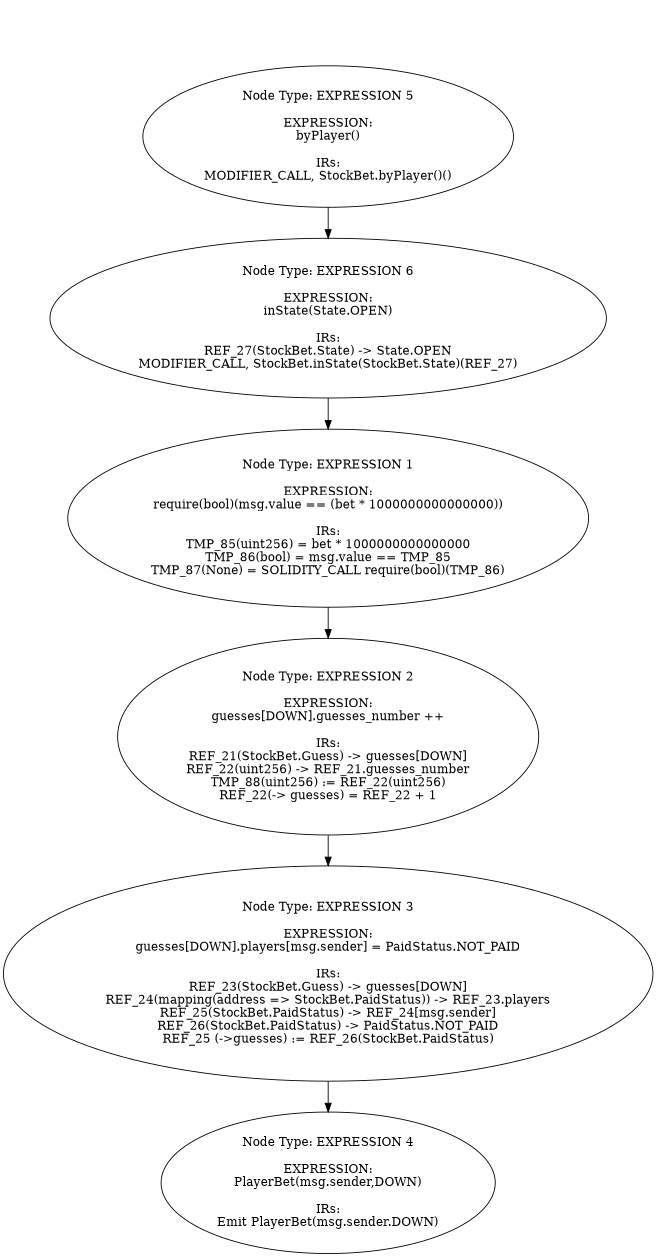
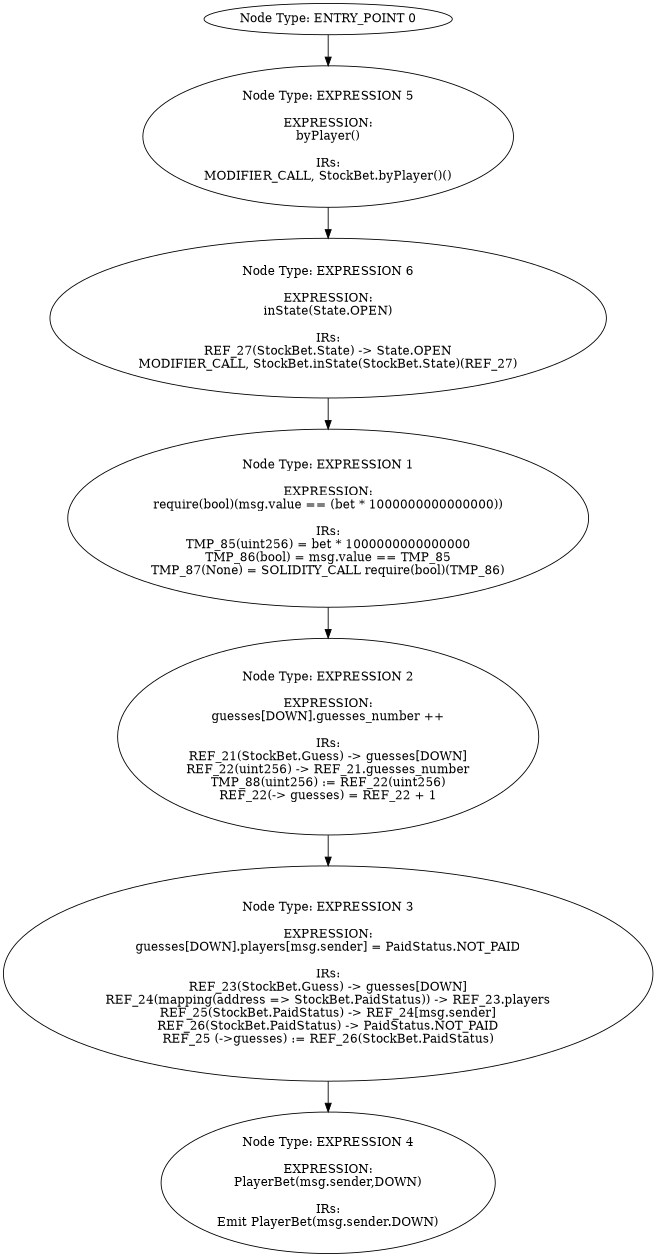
node "Node Type: ENTRY_POINT 0": added
